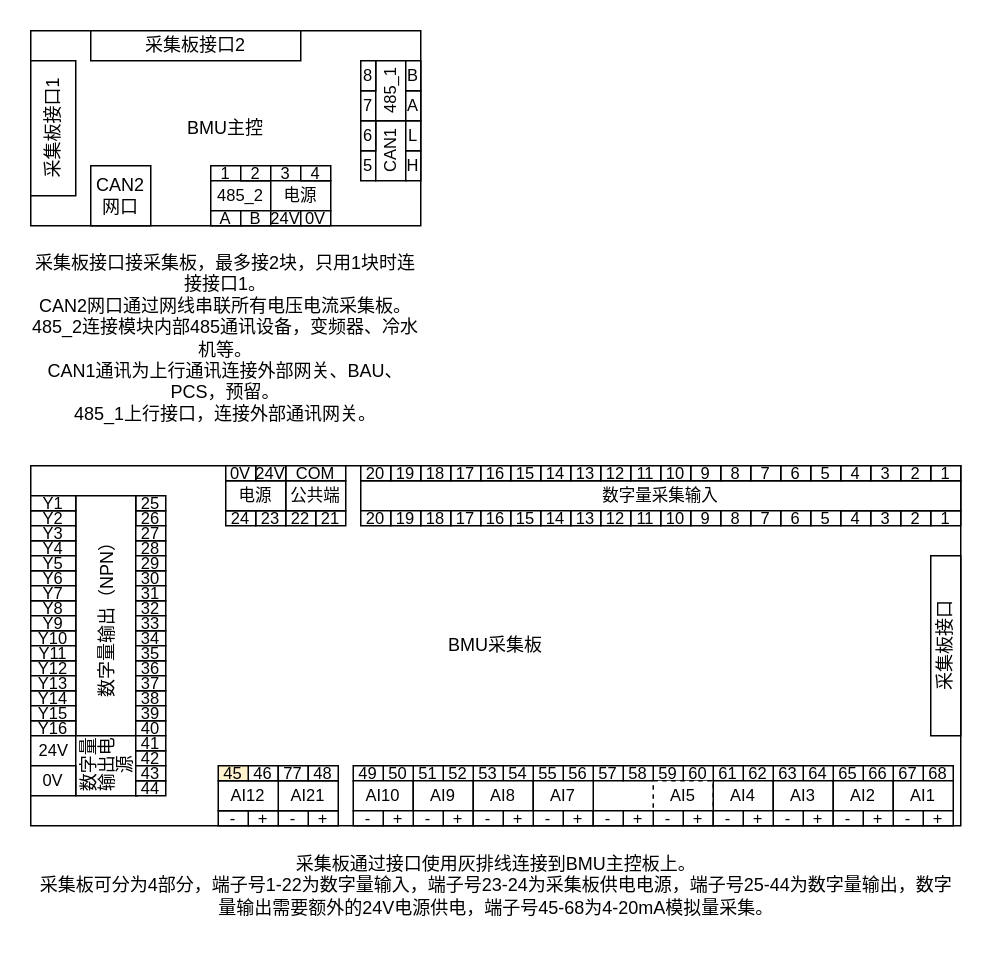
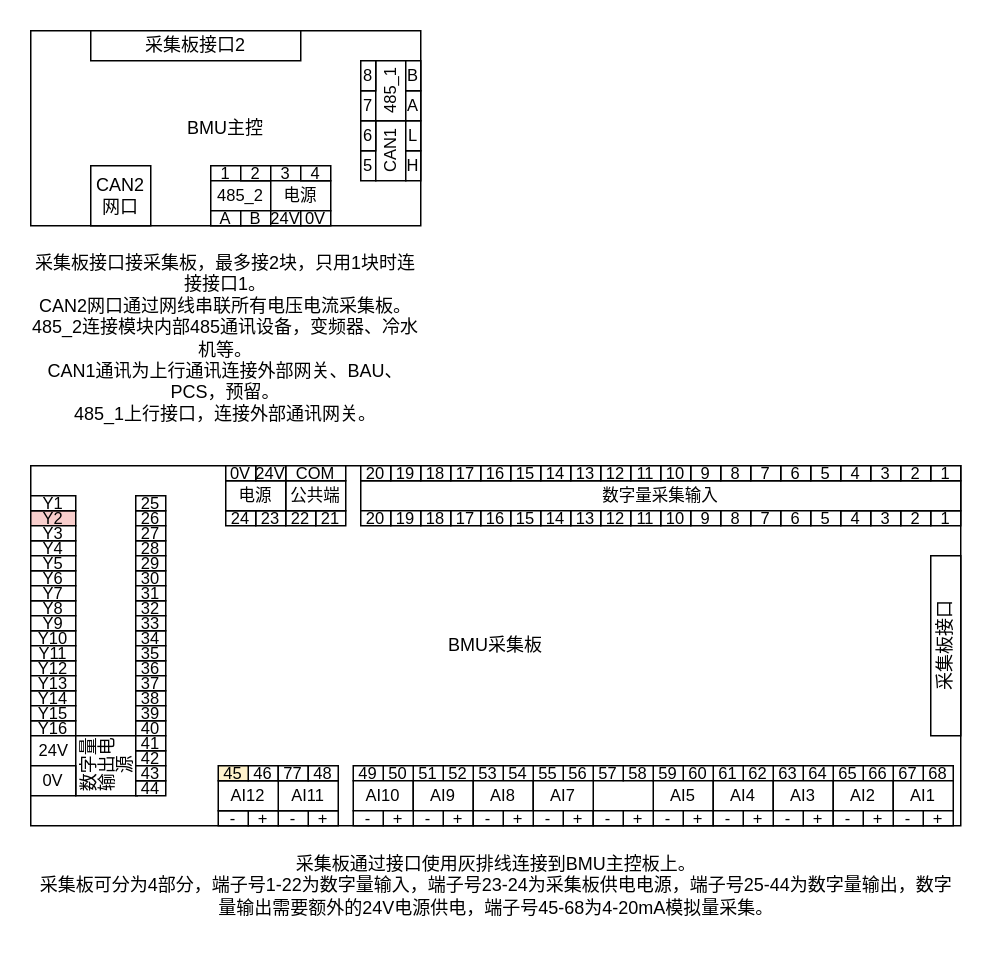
node "采集板接口1": removed
node "Y2": fillcolor #ffffff -> #f8cecc
node "数字量输出（NPN）": removed
node "AI21": label "AI21" -> "AI11"
node "AI5": style dashed -> solid
